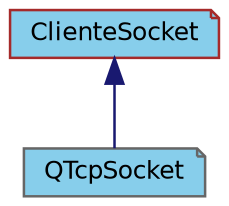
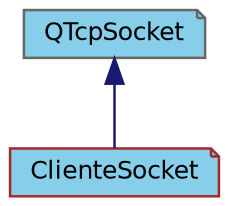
edge "QTcpSocket" -> "ClienteSocket": reversed
